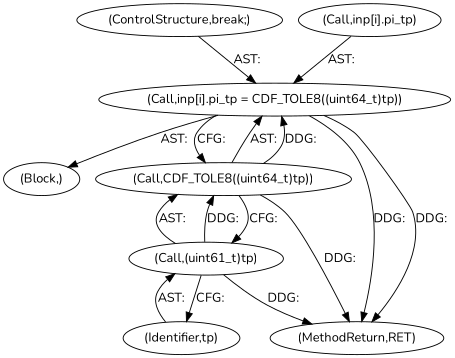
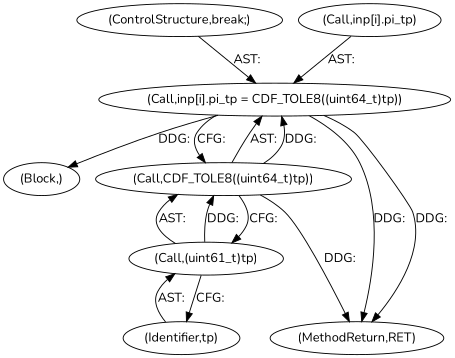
edge "(Call,inp[i].pi_tp = CDF_TOLE8((uint64_t)tp))" -> "(Block,)": label "AST: " -> "DDG: "
edge "(Call,(uint61_t)tp)" -> "(MethodReturn,RET)": removed, label "DDG:"
